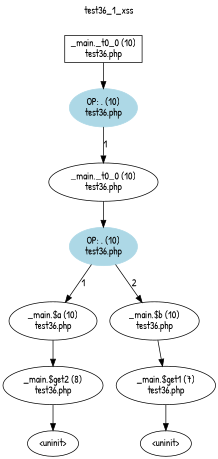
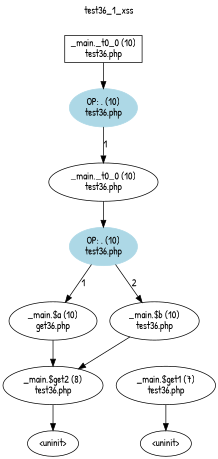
node "_main.$a (10) test36.php": label "_main.$a (10) test36.php" -> "_main.$a (10) get36.php"
edge "_main.$b (10) test36.php" -> "_main.$get1 (7) test36.php": now "_main.$b (10) test36.php" -> "_main.$get2 (8) test36.php"
